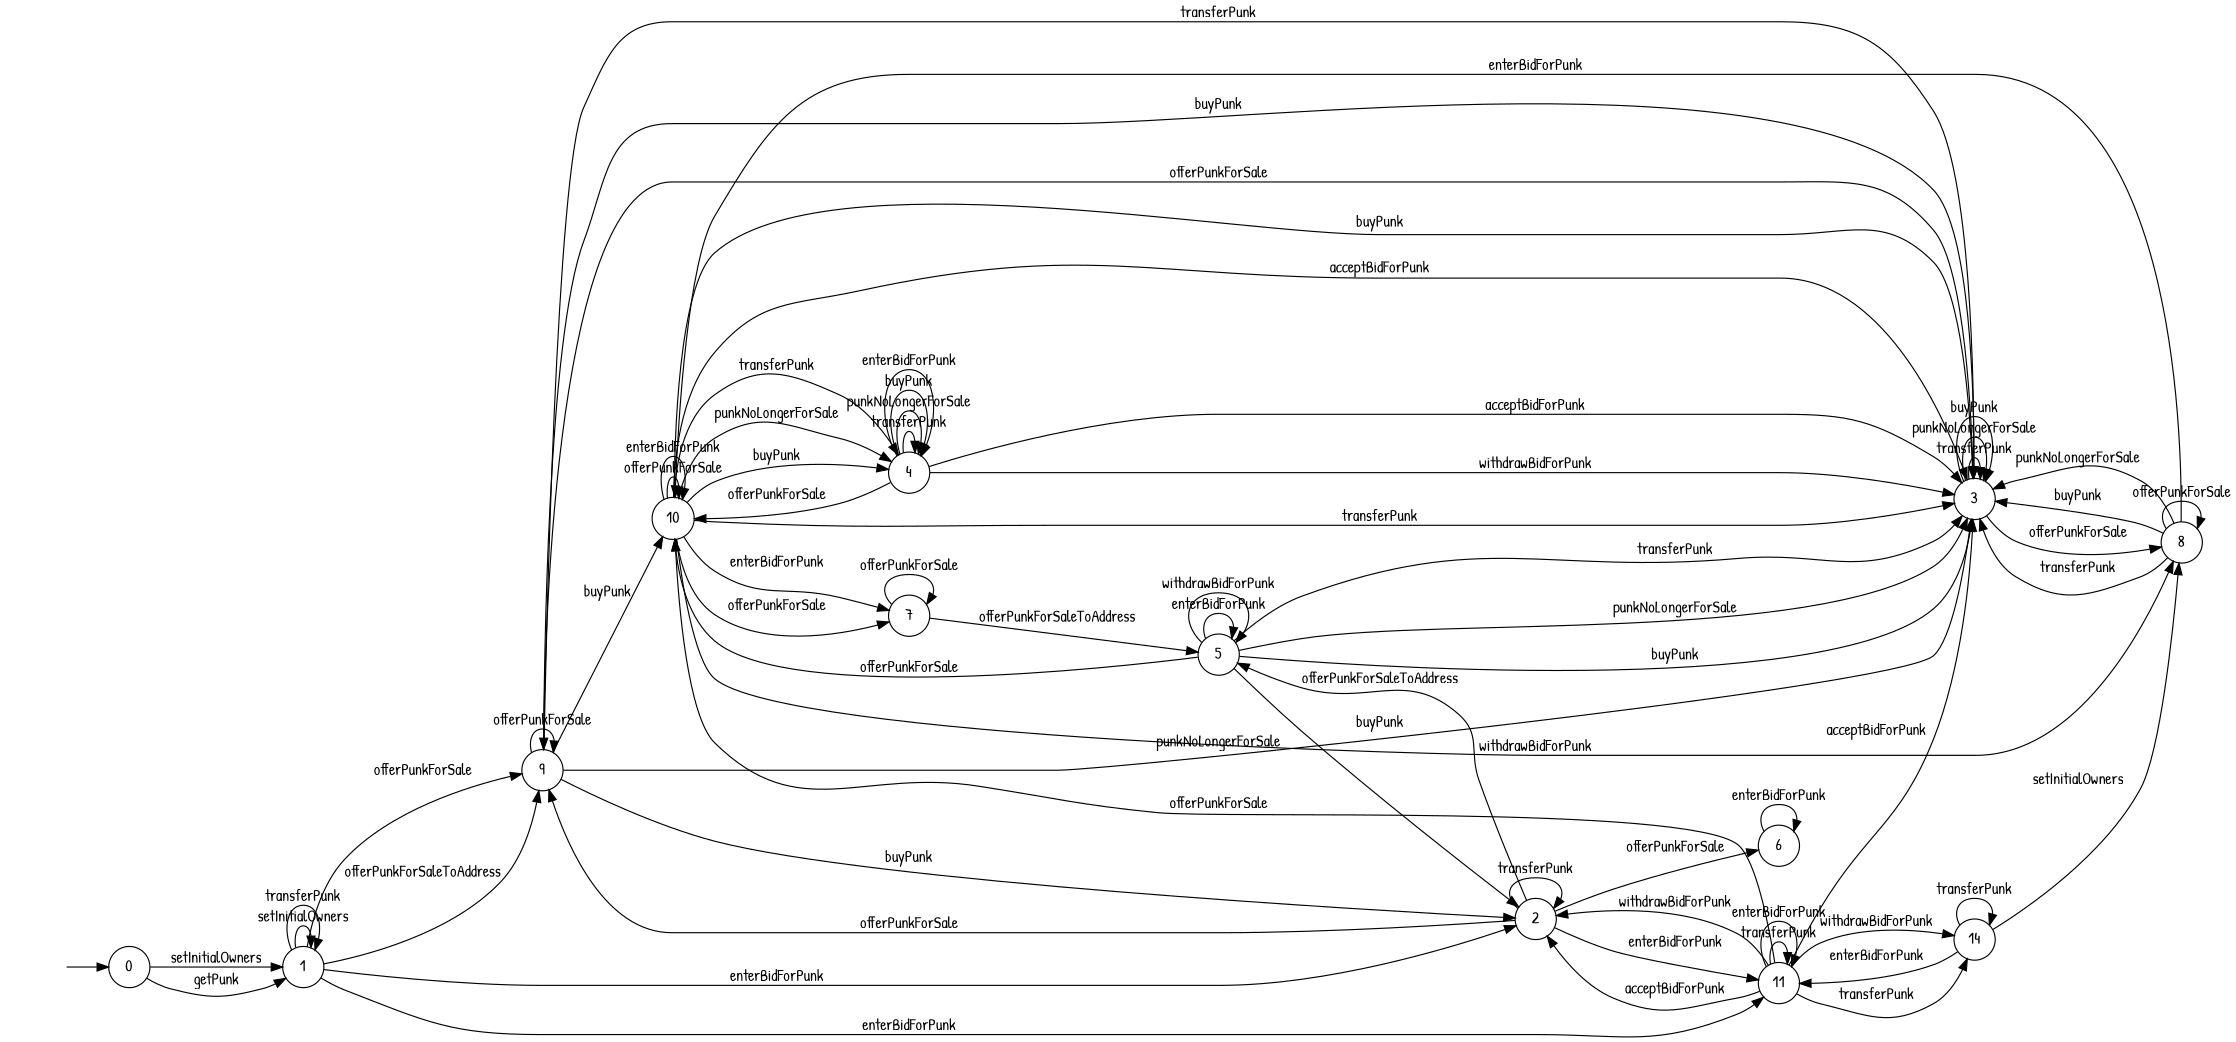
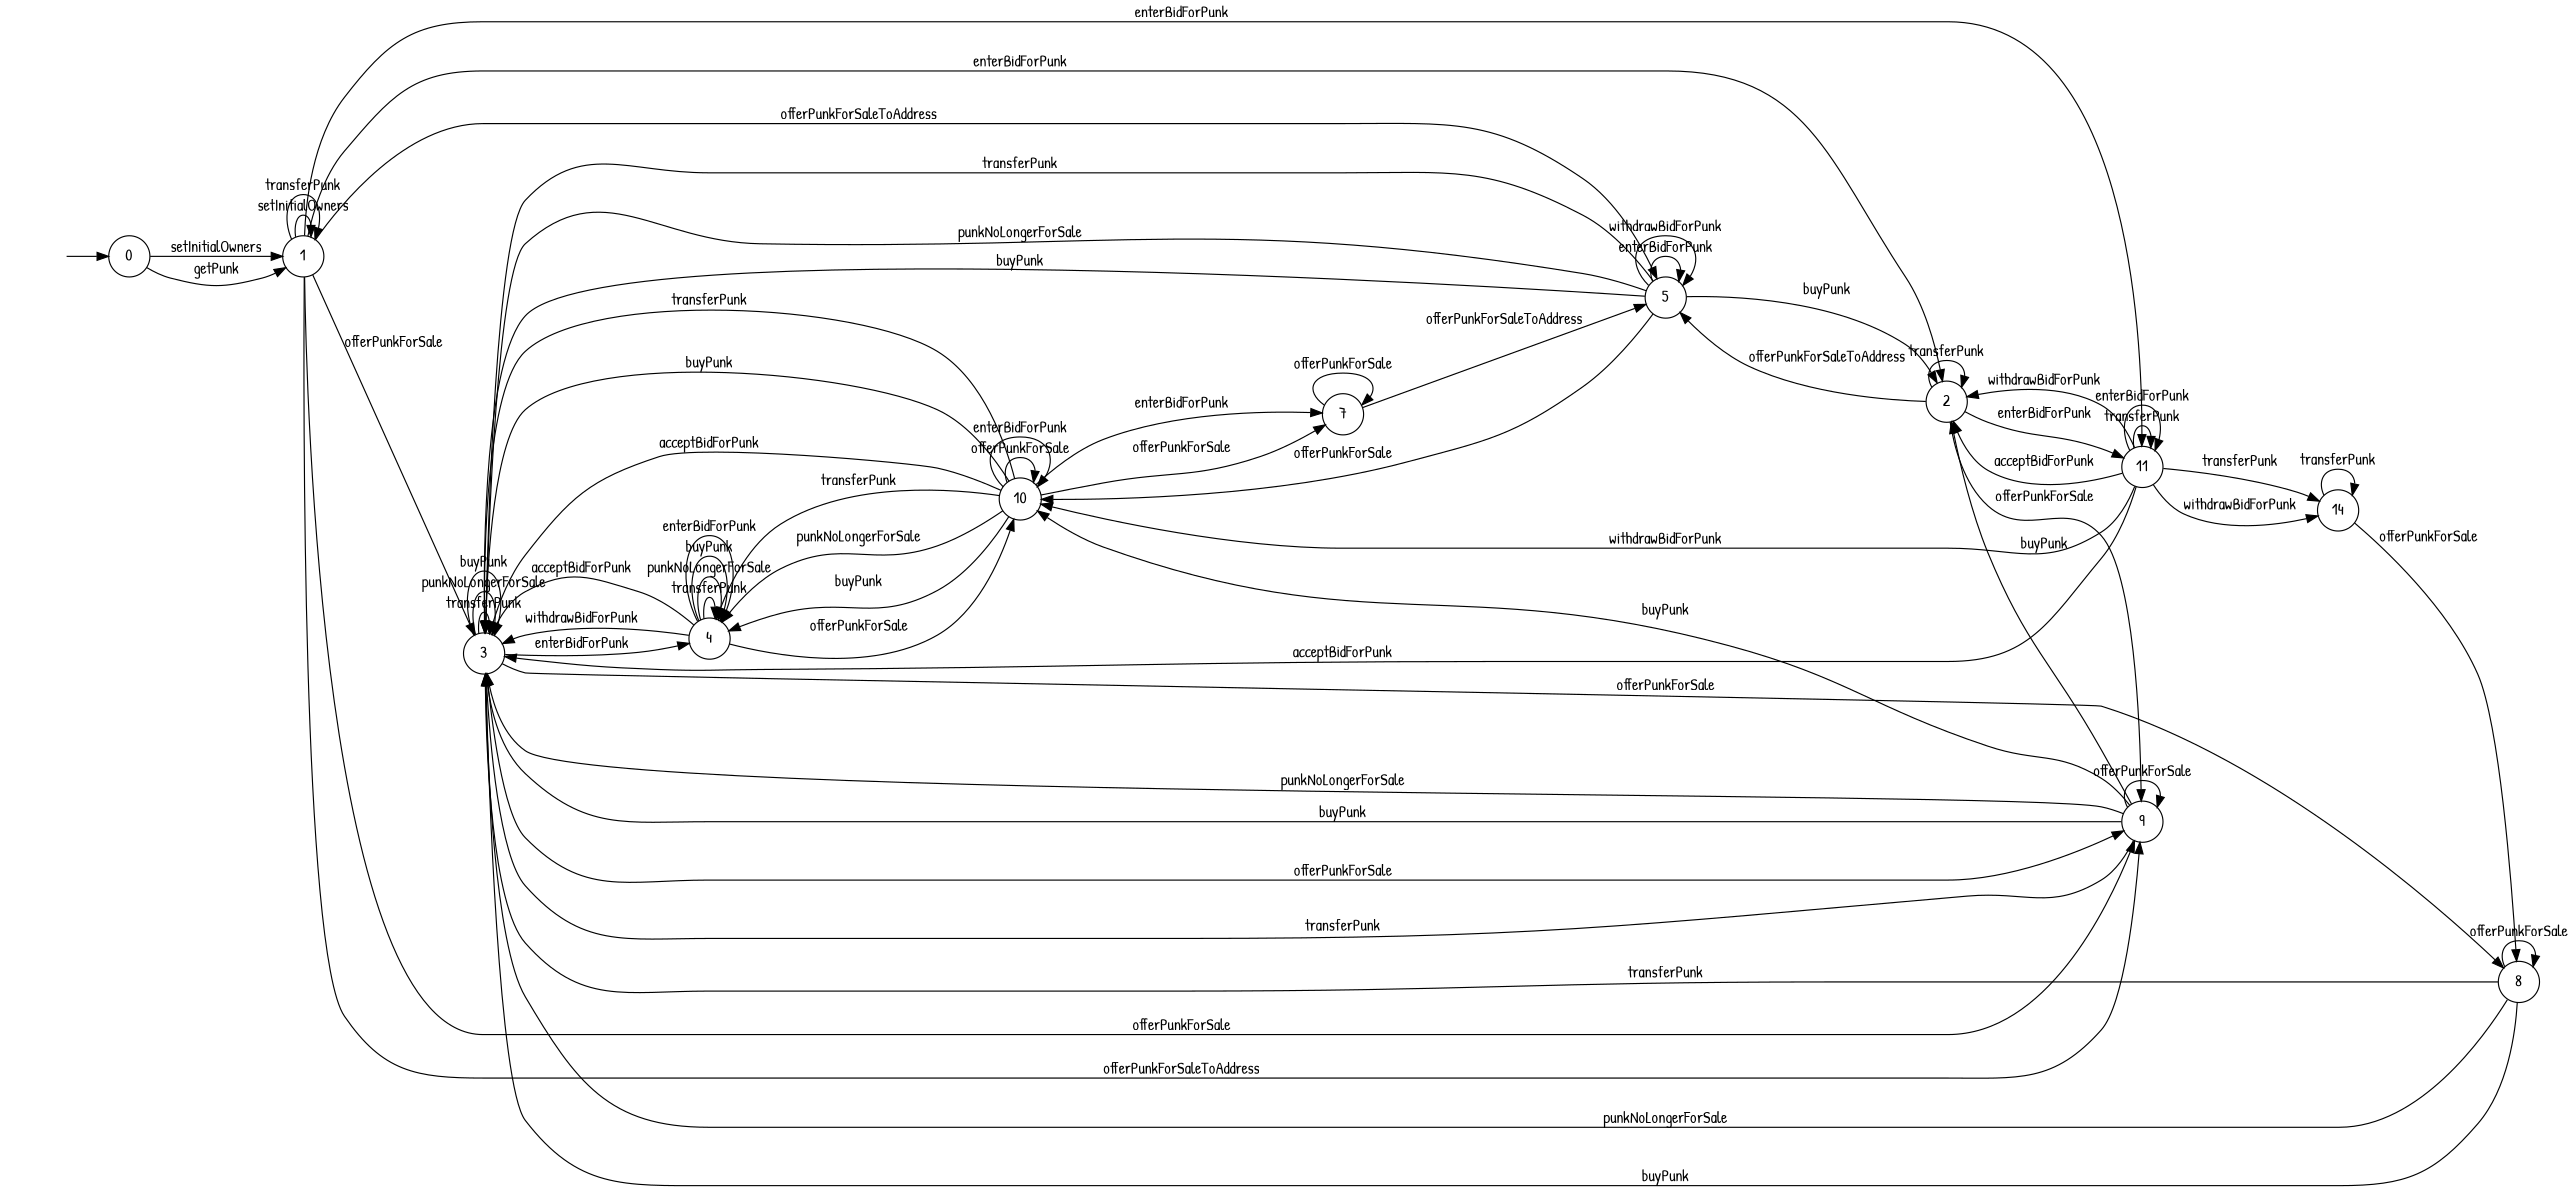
edge "8" -> "10": removed, label "enterBidForPunk"
edge "1" -> "5": added, label "offerPunkForSaleToAddress"
edge "1" -> "3": added, label "offerPunkForSale"
edge "3" -> "4": added, label "enterBidForPunk"
edge "10" -> "8": removed, label "withdrawBidForPunk"
edge "14" -> "8": label "setInitialOwners" -> "offerPunkForSale"
edge "11" -> "10": label "offerPunkForSale" -> "withdrawBidForPunk"
node "6": removed
edge "14" -> "11": removed, label "enterBidForPunk"
